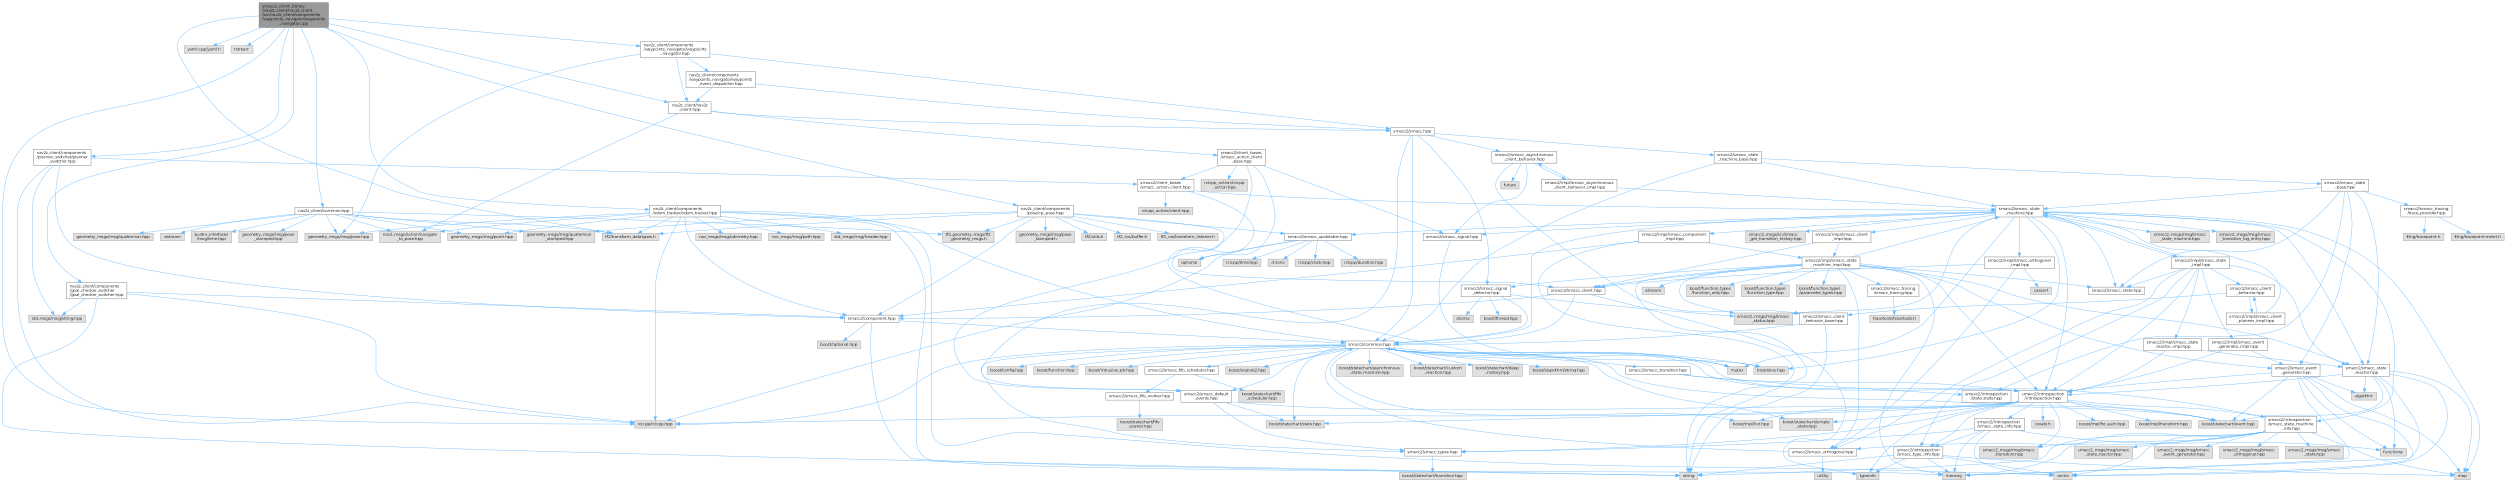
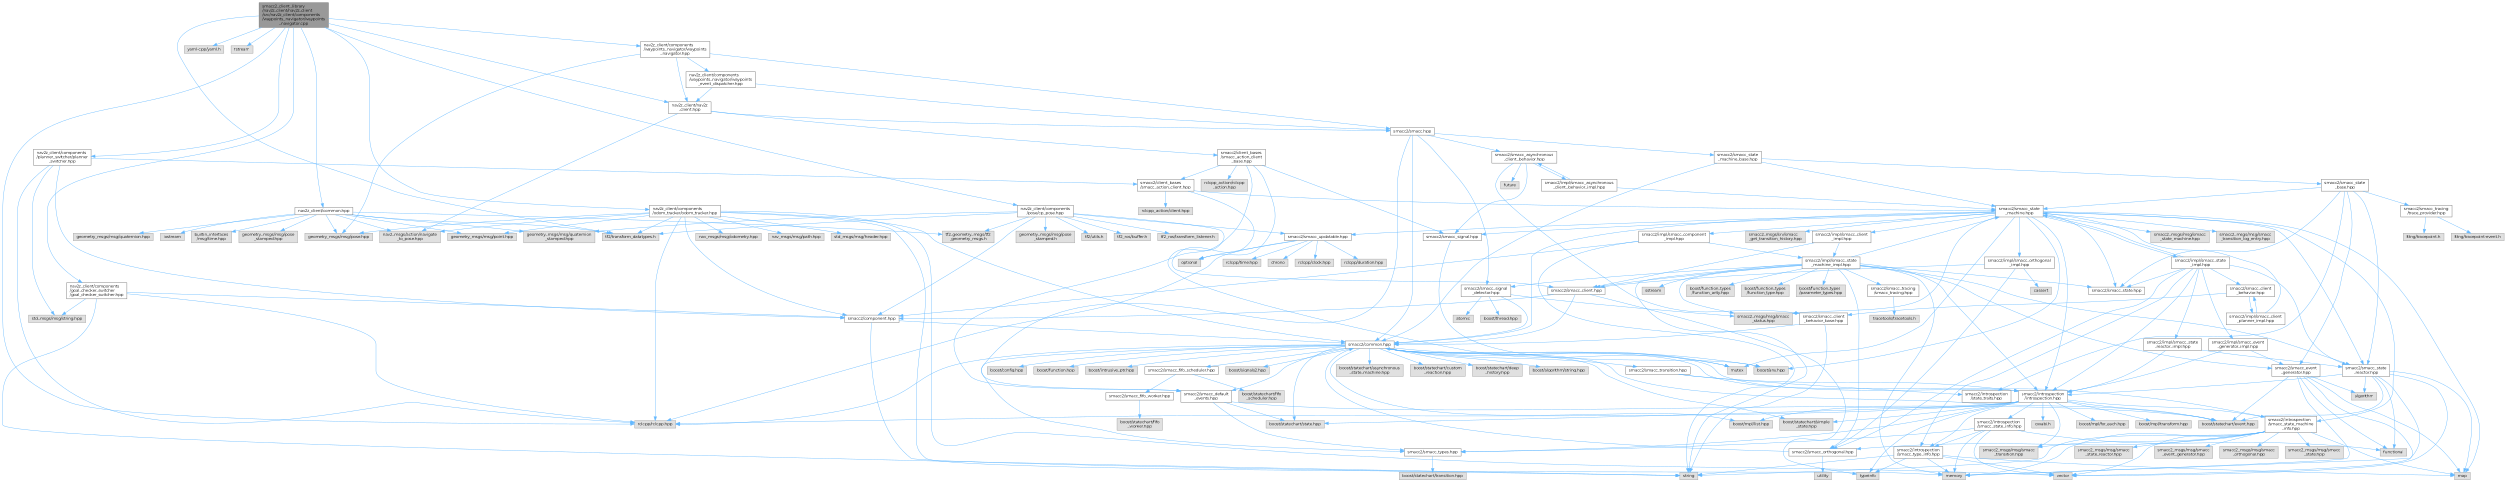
node "boost/optional.hpp": removed
edge "smacc2/smacc_event _generator.hpp" -> "smacc2/introspection /introspection.hpp": removed
